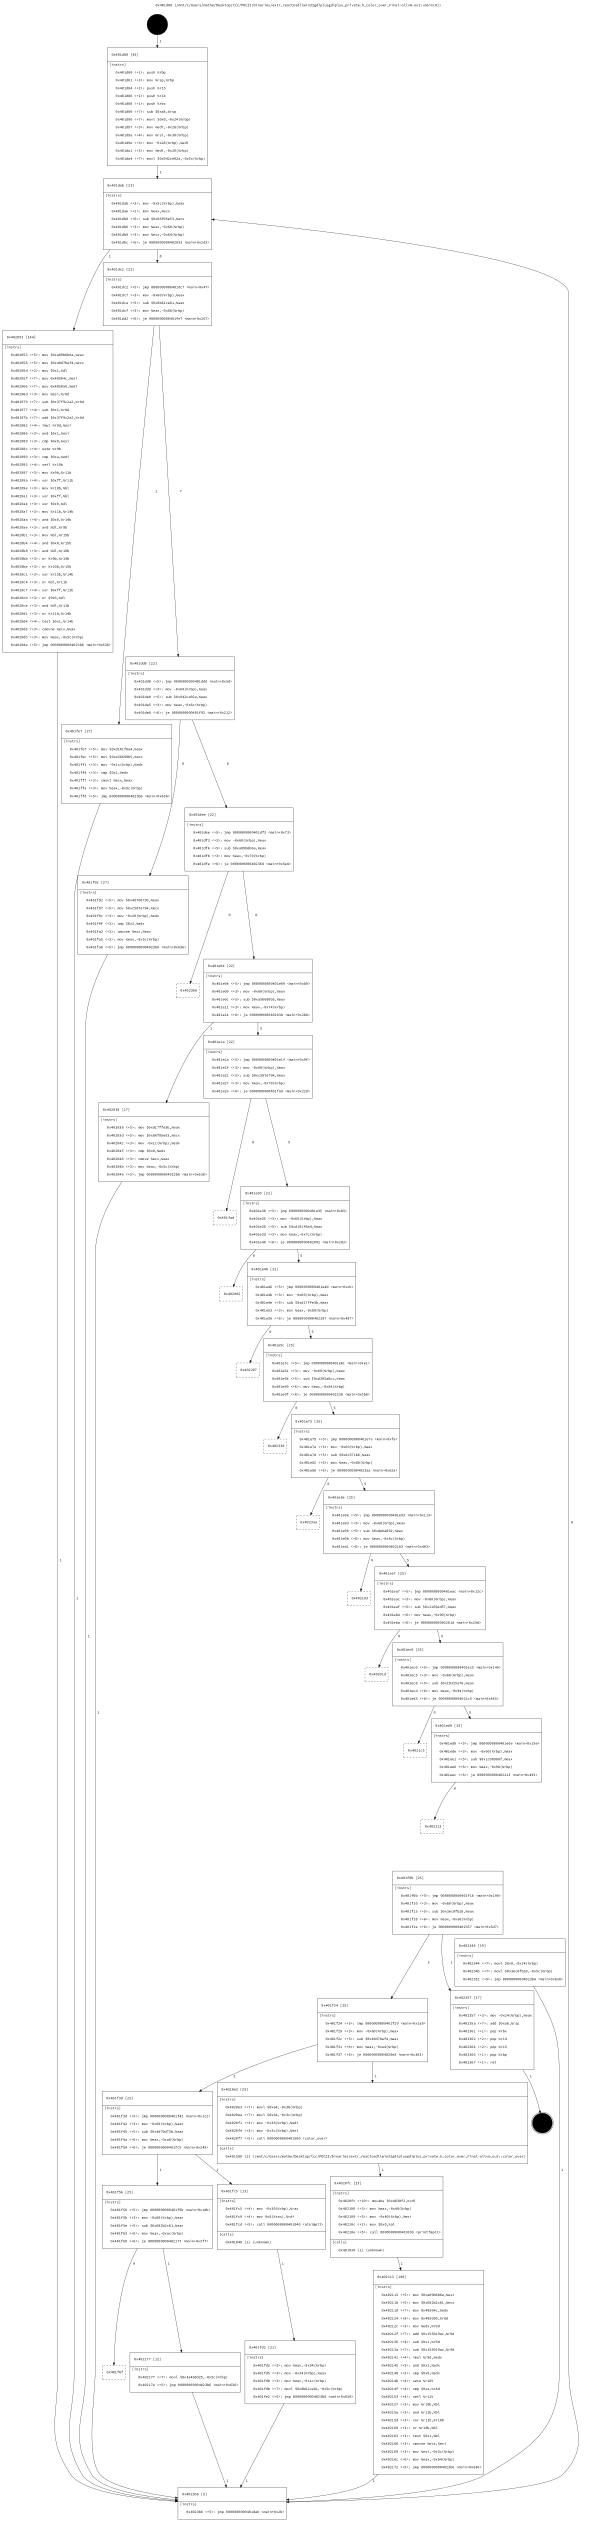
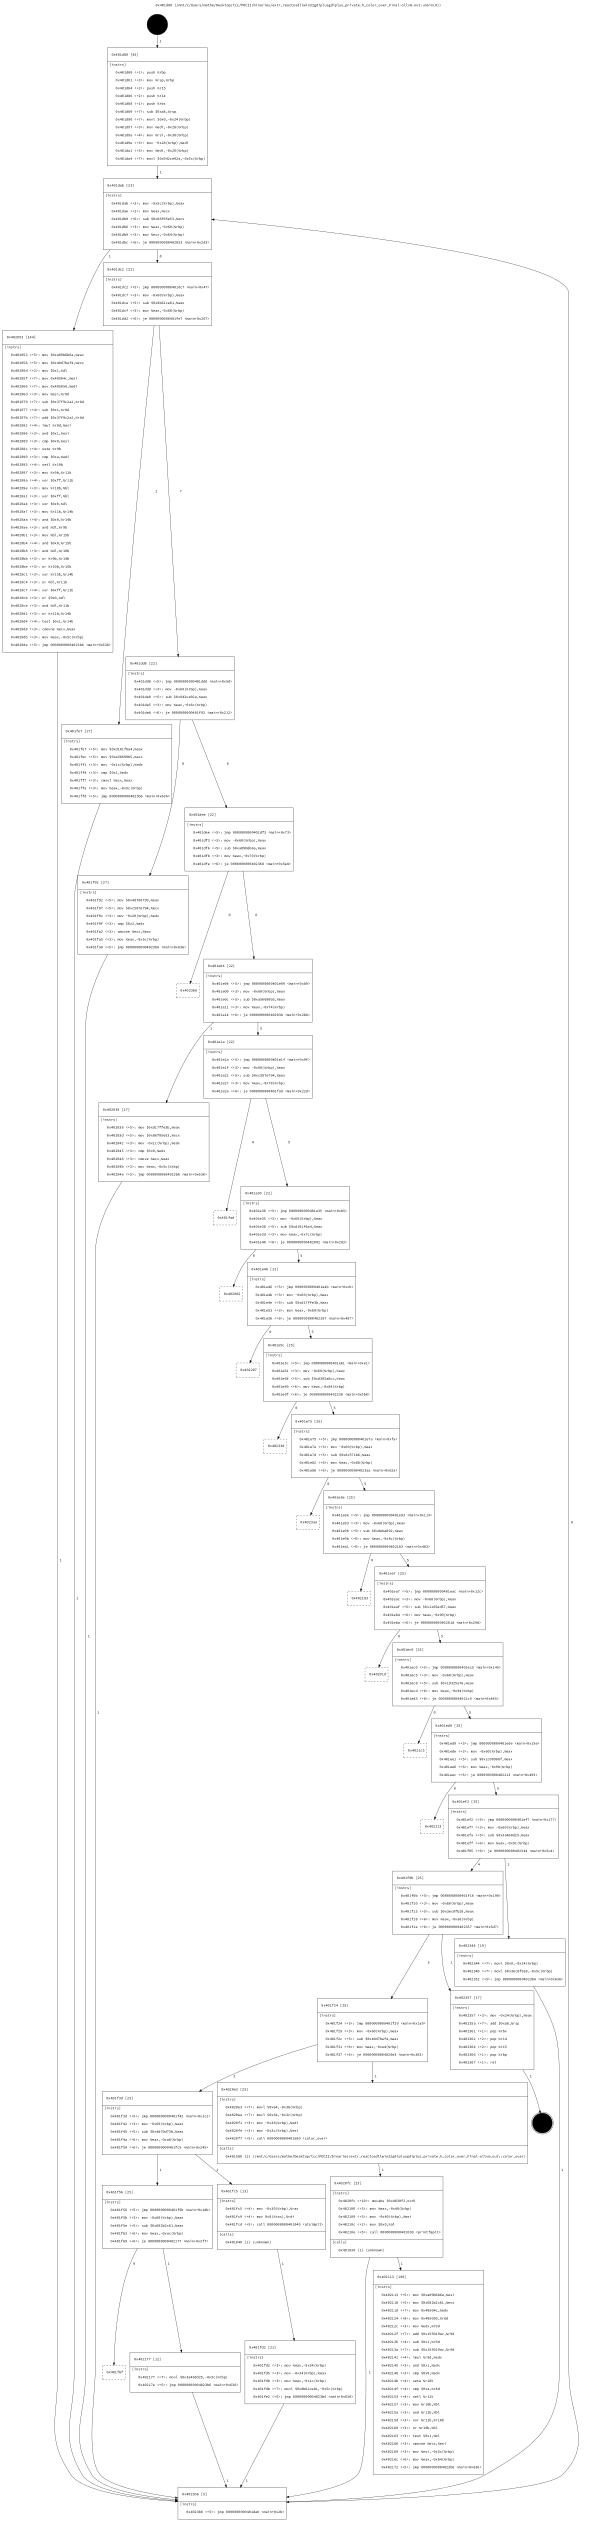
node "0x401ef2 [25]": added
edge "0x402113 [100]" -> "0x4023b6 [5]": now "0x4020fc [23]" -> "0x4023b6 [5]"
